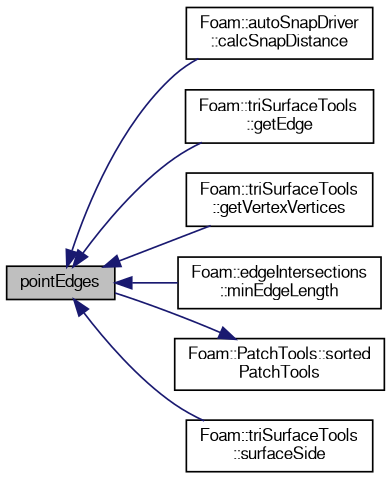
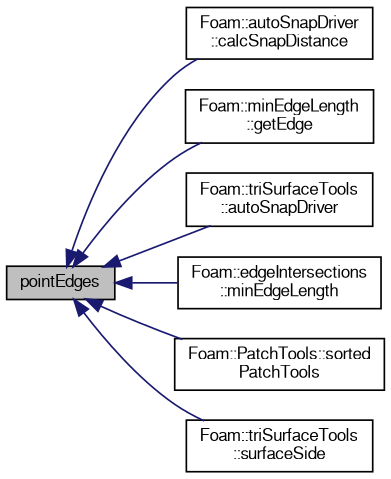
node "Foam::triSurfaceTools ::getEdge": label "Foam::triSurfaceTools ::getEdge" -> "Foam::minEdgeLength ::getEdge"
node "Foam::triSurfaceTools ::getVertexVertices": label "Foam::triSurfaceTools ::getVertexVertices" -> "Foam::triSurfaceTools ::autoSnapDriver"
edge "pointEdges" -> "Foam::PatchTools::sorted PatchTools": reversed
